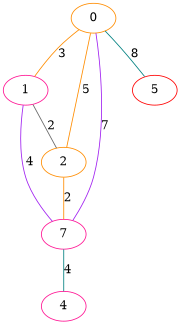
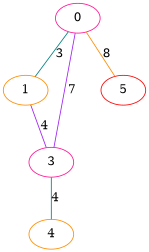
node "0": color darkorange -> deeppink
edge "0" -- "1": color darkorange -> teal
edge "0" -- "5": color teal -> darkorange
node "1": color deeppink -> darkorange
node "2": removed
node "7": label "7" -> "3"
node "4": color deeppink -> darkorange
